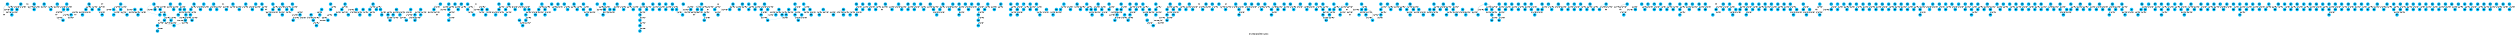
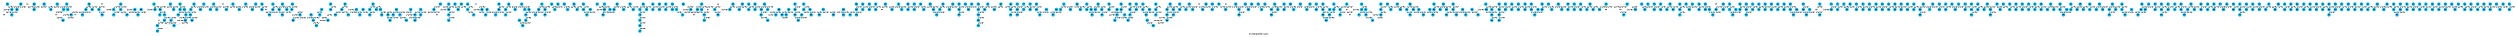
edge "965564" -- "966038": added, label "l=6, g=10.0, type=01"
node "964567": added
